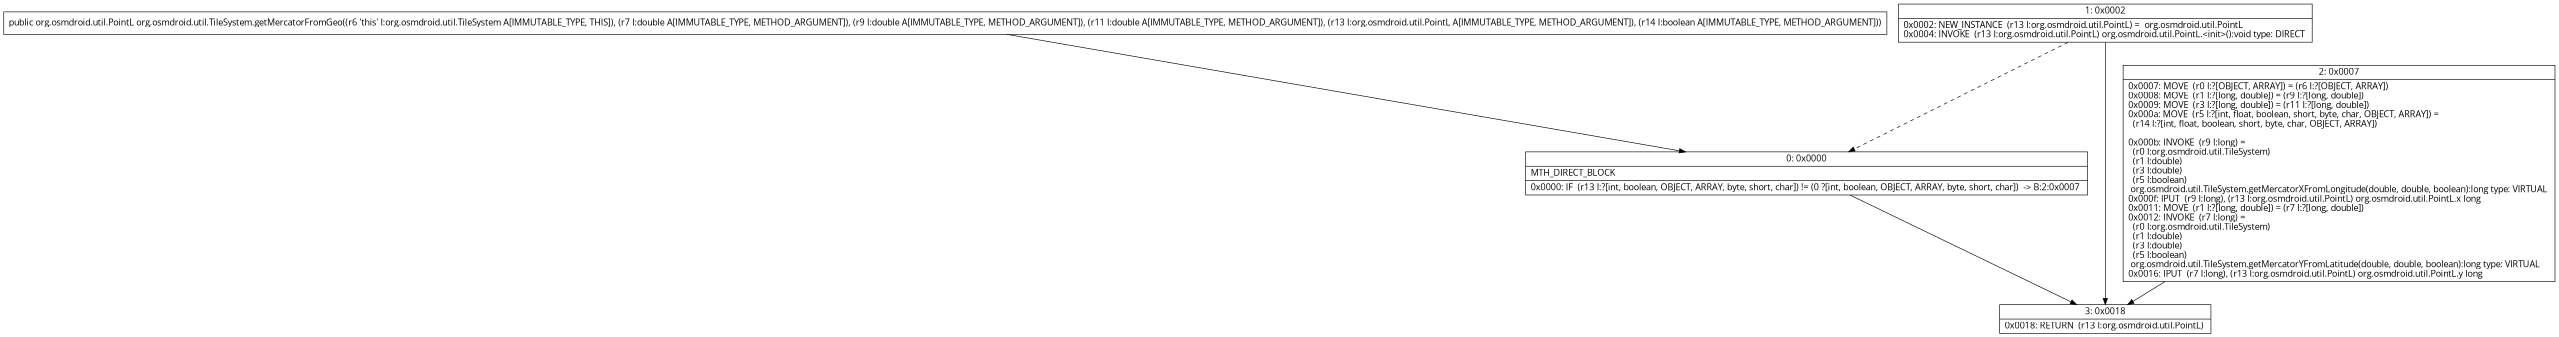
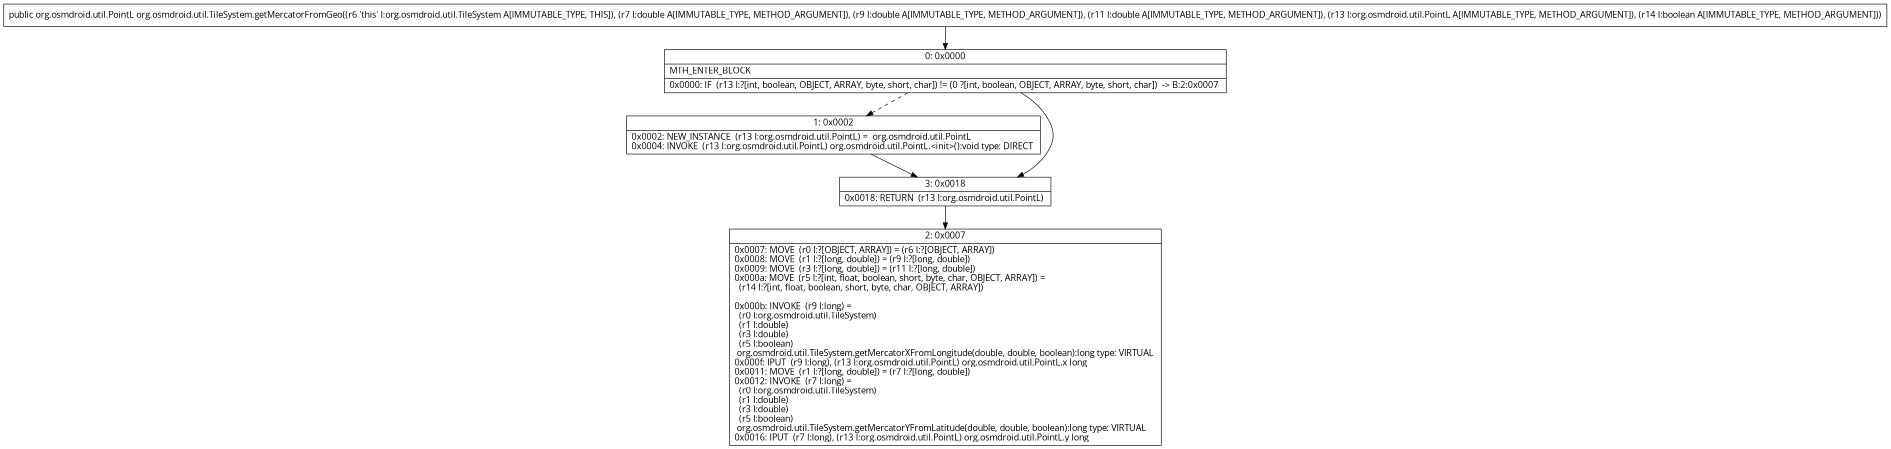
edge "1: 0x0002" -> "0: 0x0000": reversed
node "0: 0x0000": text "MTH_DIRECT_BLOCK" -> "MTH_ENTER_BLOCK"
edge "2: 0x0007" -> "3: 0x0018": reversed
